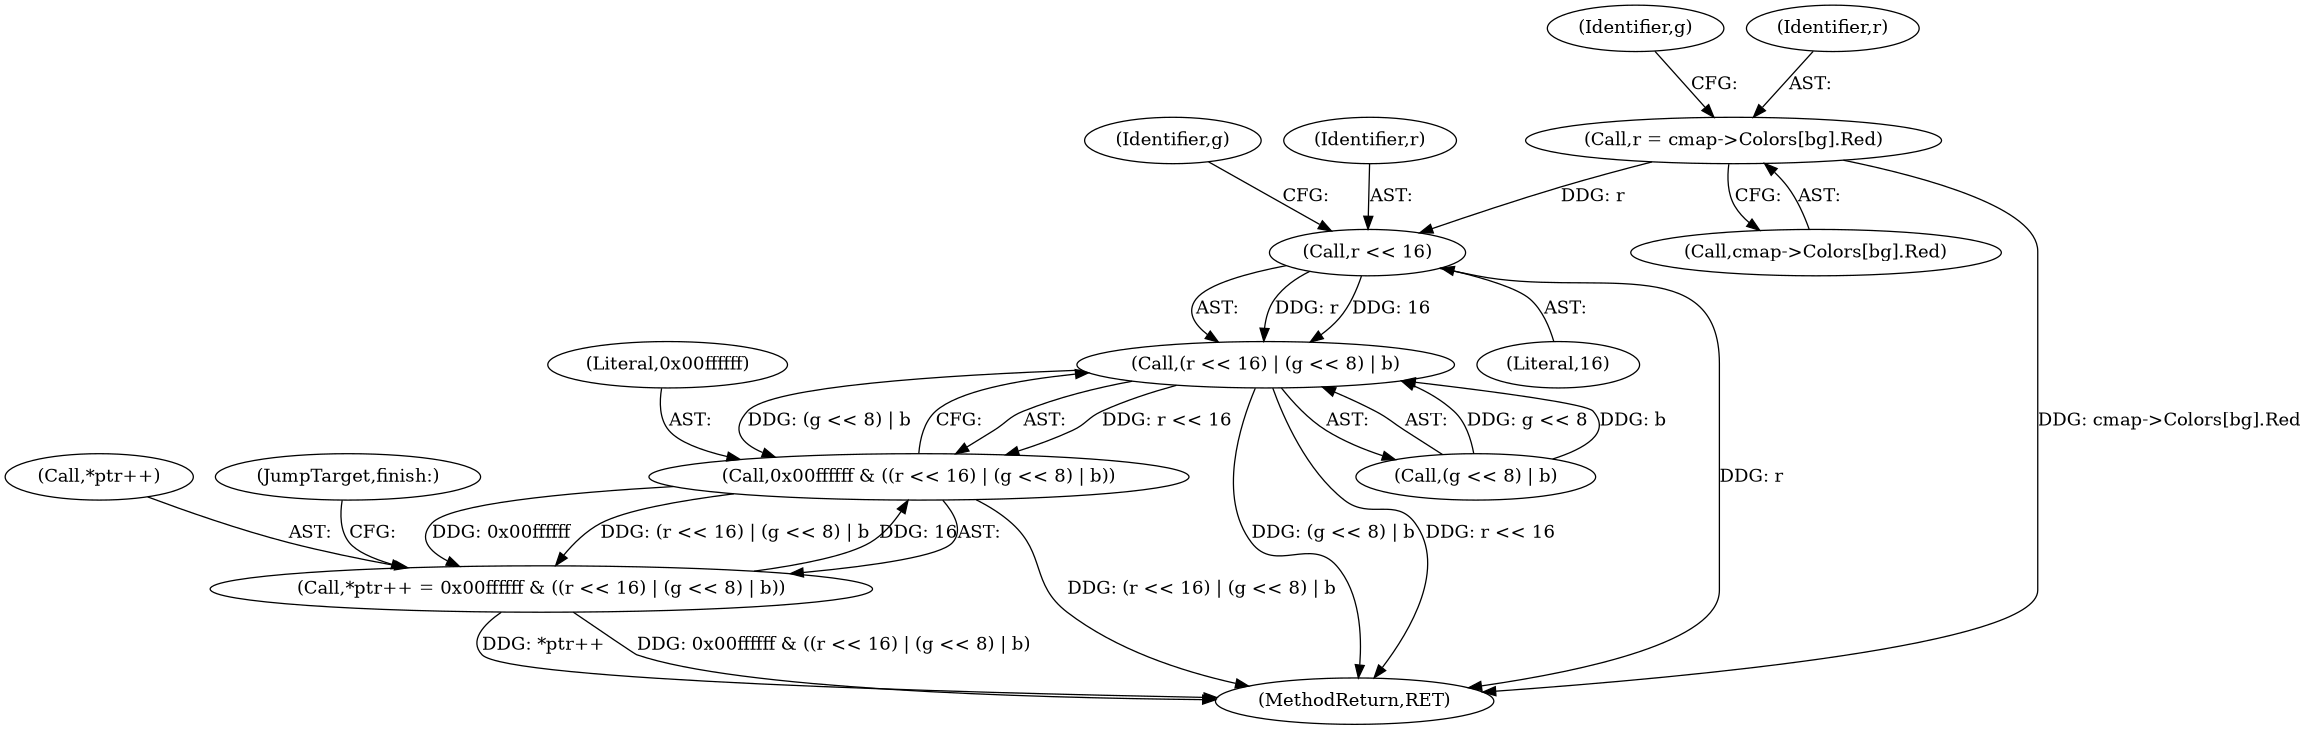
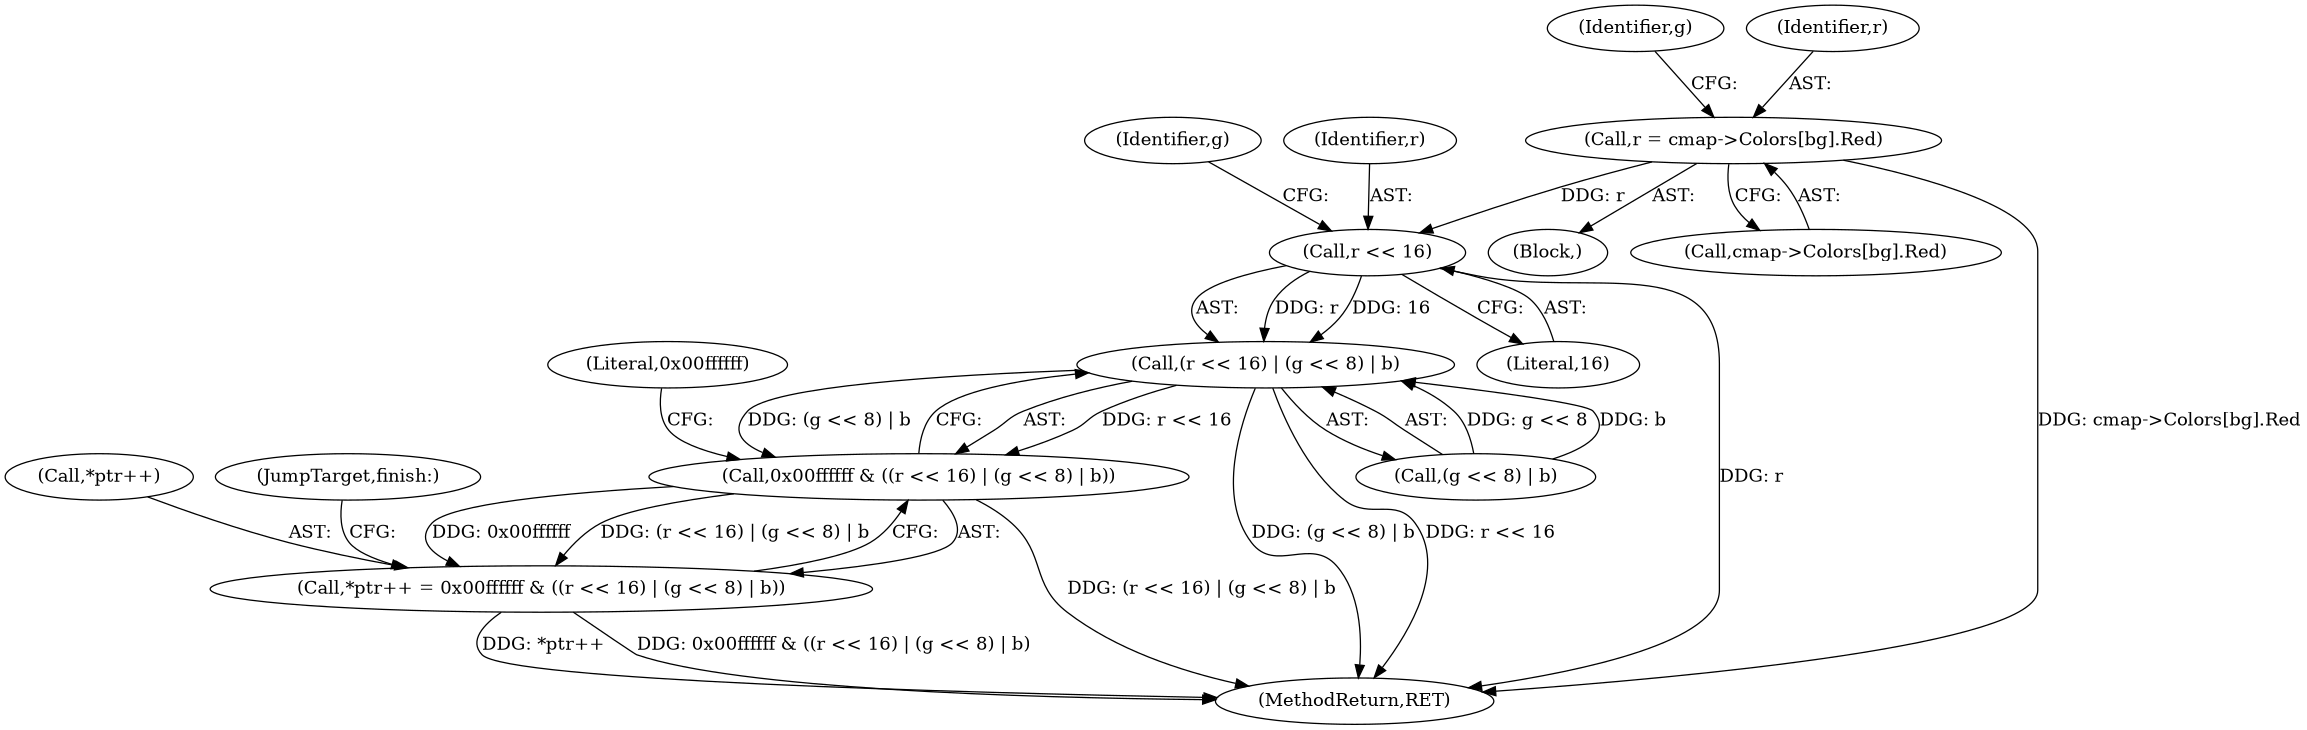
node "(Block,)": added
edge "(Call,r << 16)" -> "(Literal,16)": added, label "CFG:"
edge "(Literal,0x00ffffff)" -> "(Call,0x00ffffff & ((r << 16) | (g << 8) | b))": label "AST: " -> "CFG: "
edge "(Call,*ptr++ = 0x00ffffff & ((r << 16) | (g << 8) | b))" -> "(Call,0x00ffffff & ((r << 16) | (g << 8) | b))": label "DDG: 16" -> "CFG: "
